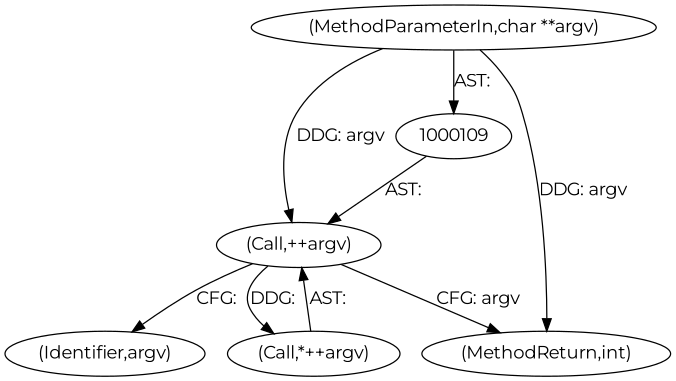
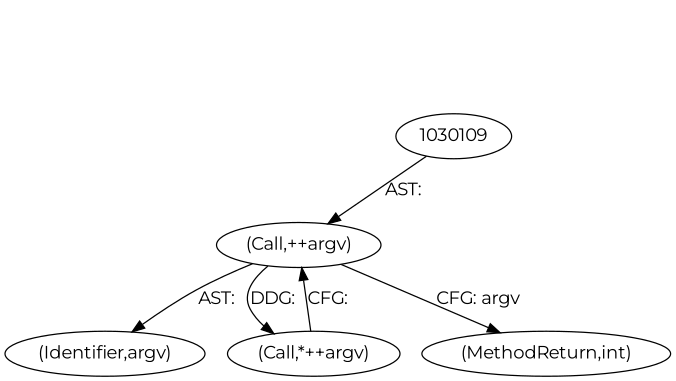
node "(MethodParameterIn,char **argv)": removed
node "1000109": label "1000109" -> "1030109"
edge "(Call,++argv)" -> "(Identifier,argv)": label "CFG: " -> "AST: "
edge "(Call,*++argv)" -> "(Call,++argv)": label "AST: " -> "CFG: "
